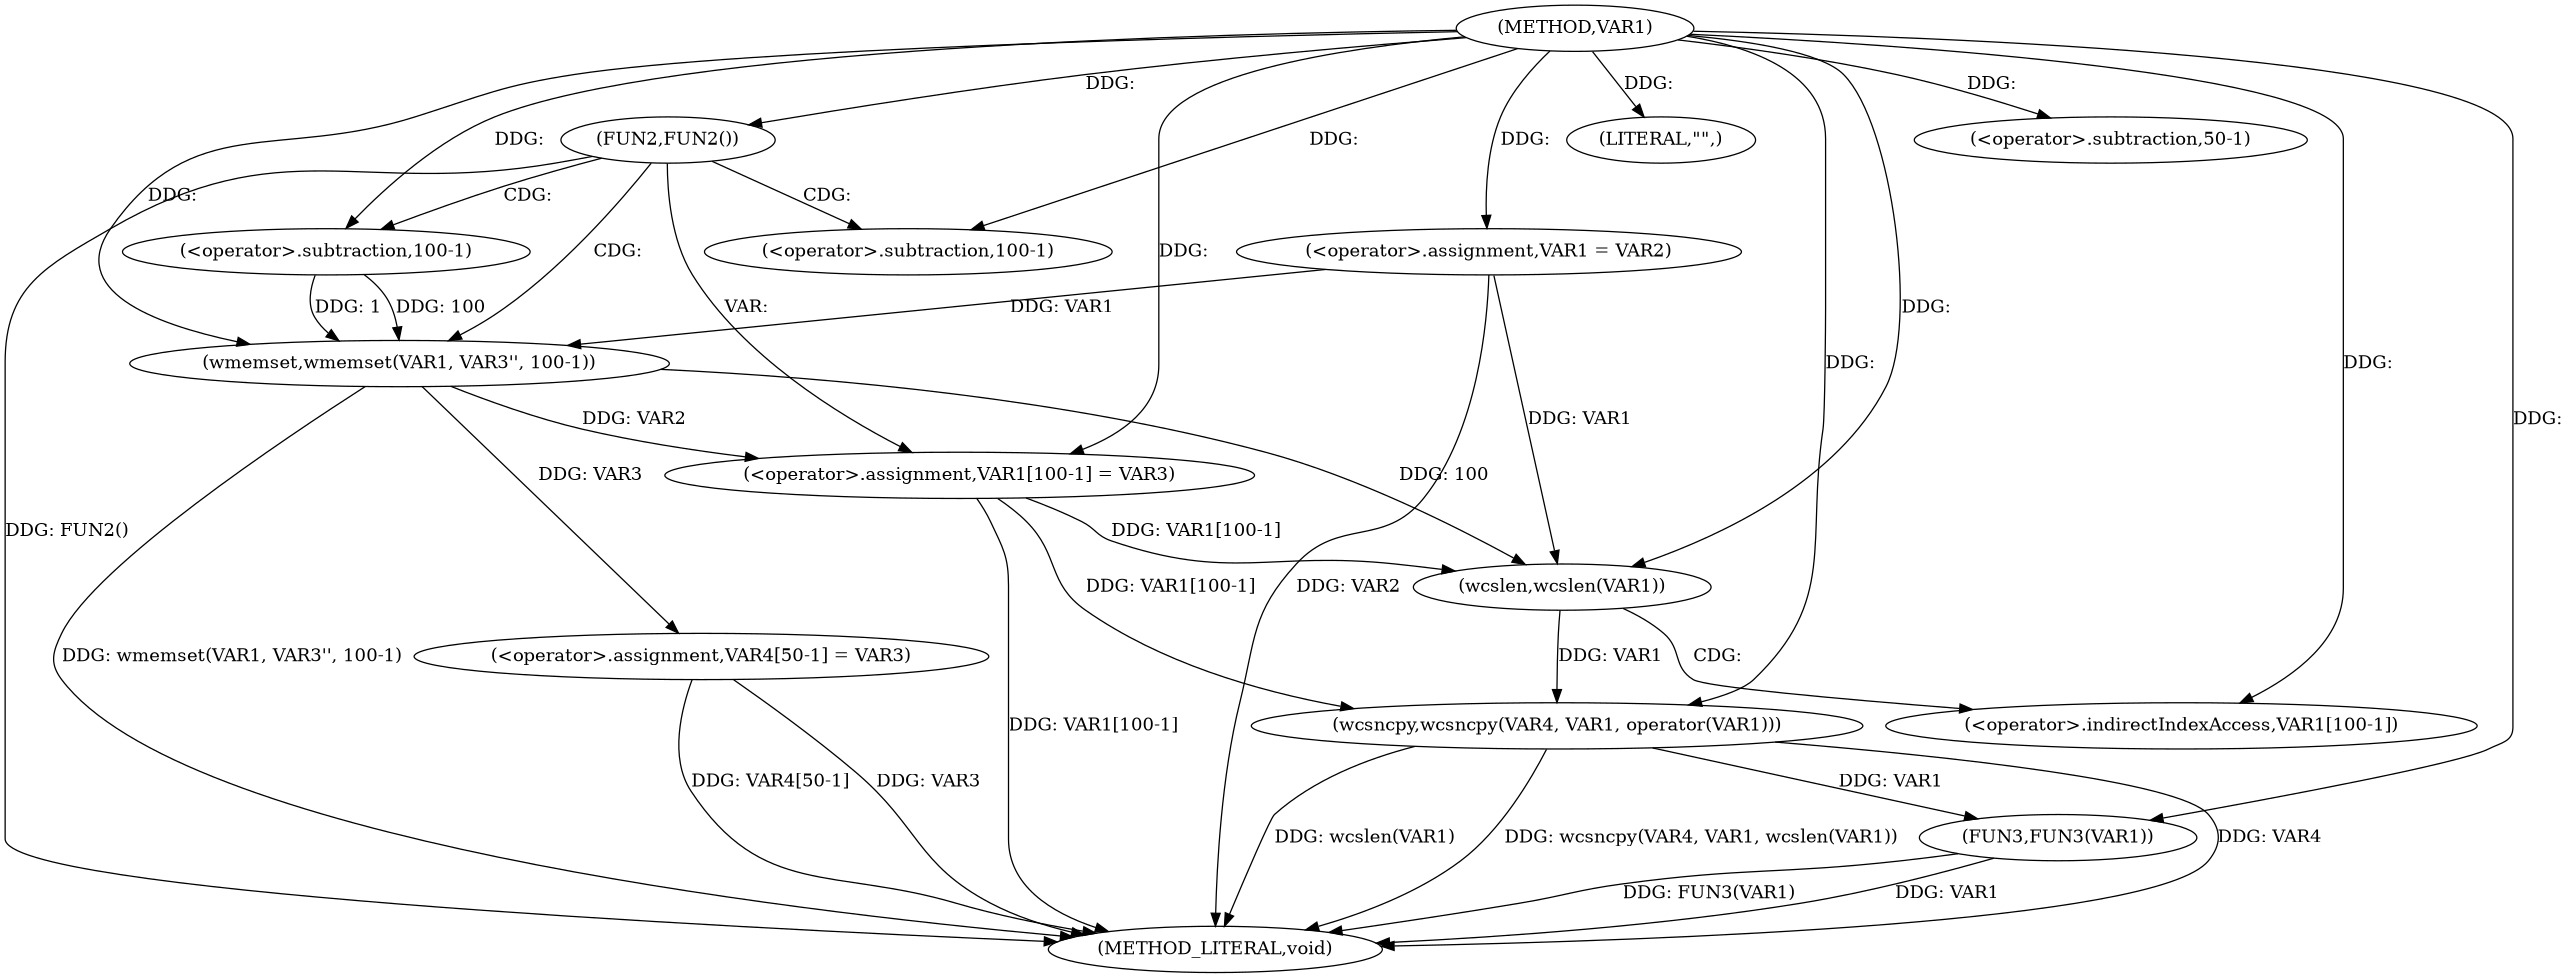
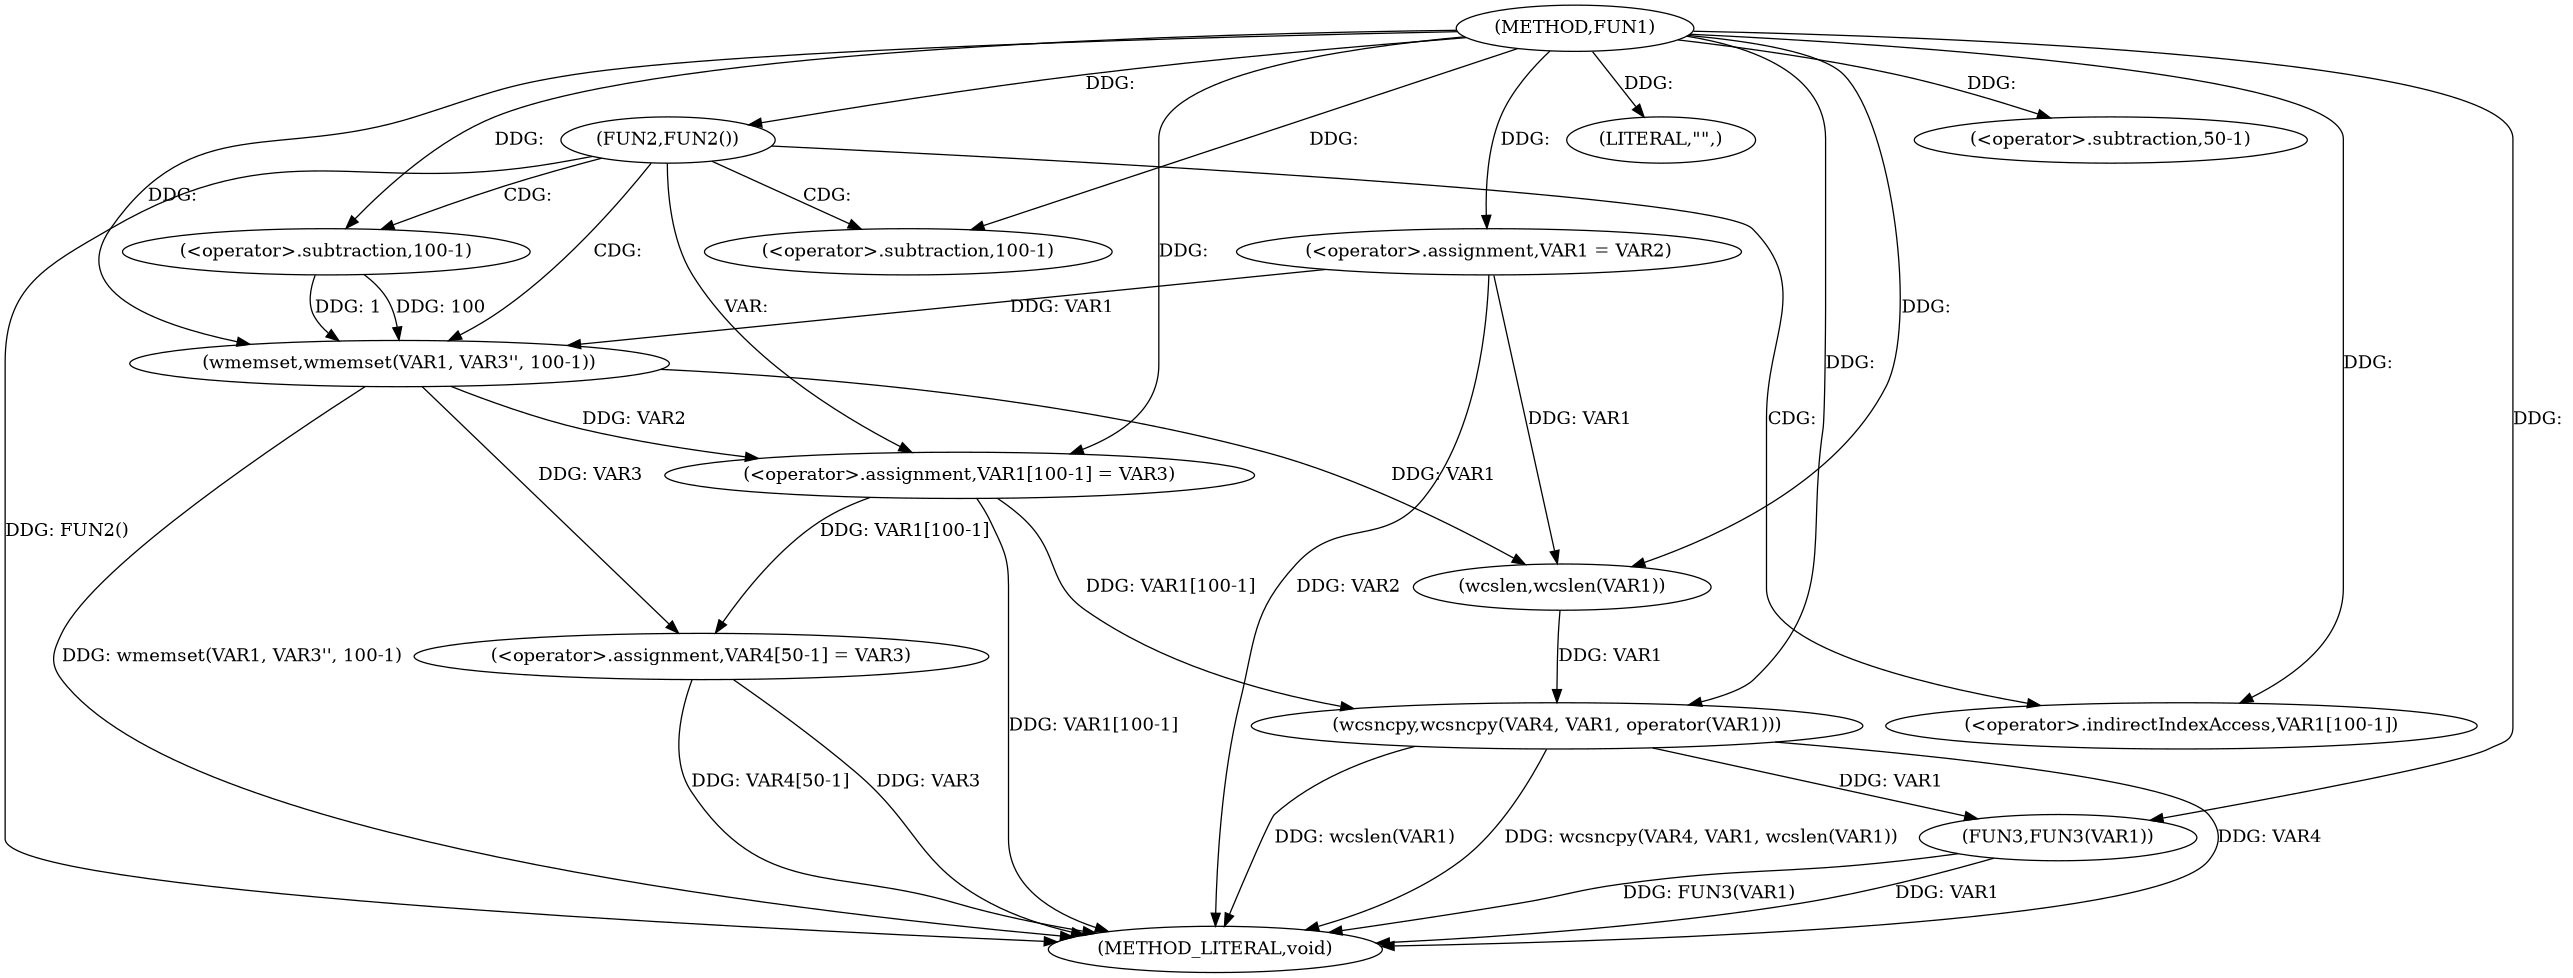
node "(METHOD,VAR1)": label "(METHOD,VAR1)" -> "(METHOD,FUN1)"
edge "(wmemset,wmemset(VAR1, VAR3'', 100-1))" -> "(wcslen,wcslen(VAR1))": label "DDG: 100" -> "DDG: VAR1"
edge "(<operator>.assignment,VAR1[100-1] = VAR3)" -> "(wcslen,wcslen(VAR1))": now "(<operator>.assignment,VAR1[100-1] = VAR3)" -> "(<operator>.assignment,VAR4[50-1] = VAR3)"
edge "(wcslen,wcslen(VAR1))" -> "(<operator>.indirectIndexAccess,VAR1[100-1])": now "(FUN2,FUN2())" -> "(<operator>.indirectIndexAccess,VAR1[100-1])"
